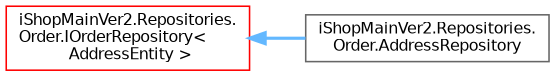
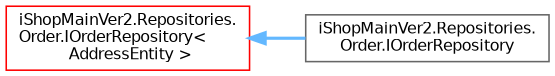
node "iShopMainVer2.Repositories. Order.AddressRepository": label "iShopMainVer2.Repositories. Order.AddressRepository" -> "iShopMainVer2.Repositories. Order.IOrderRepository"
